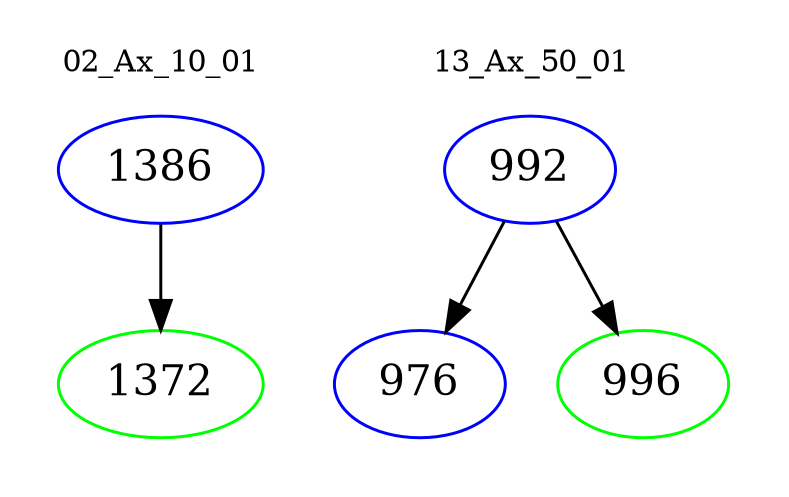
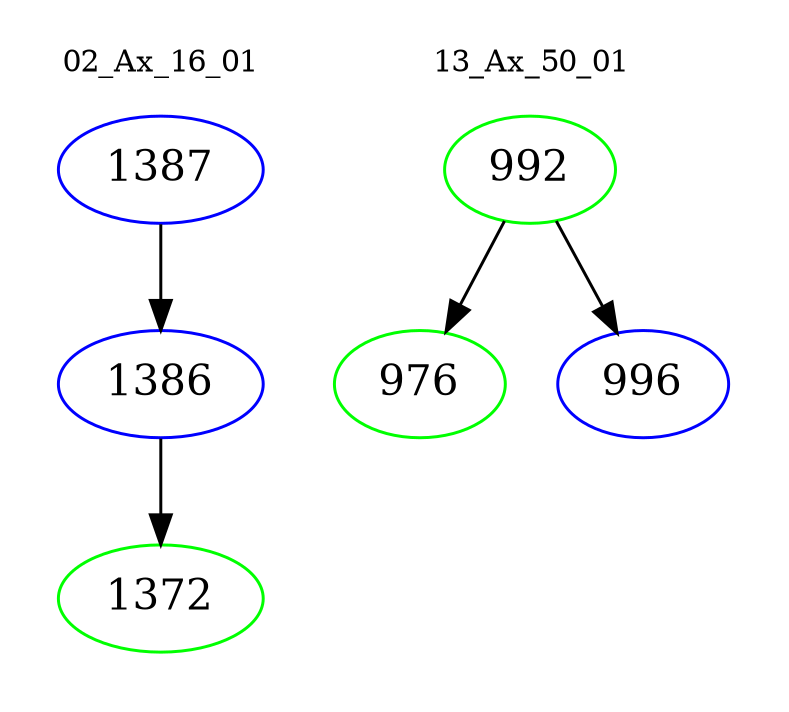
cluster "02_Ax_10_01": label "02_Ax_10_01" -> "02_Ax_16_01"
node "1387": added
node "992": color blue -> green
node "976": color blue -> green
node "996": color green -> blue
